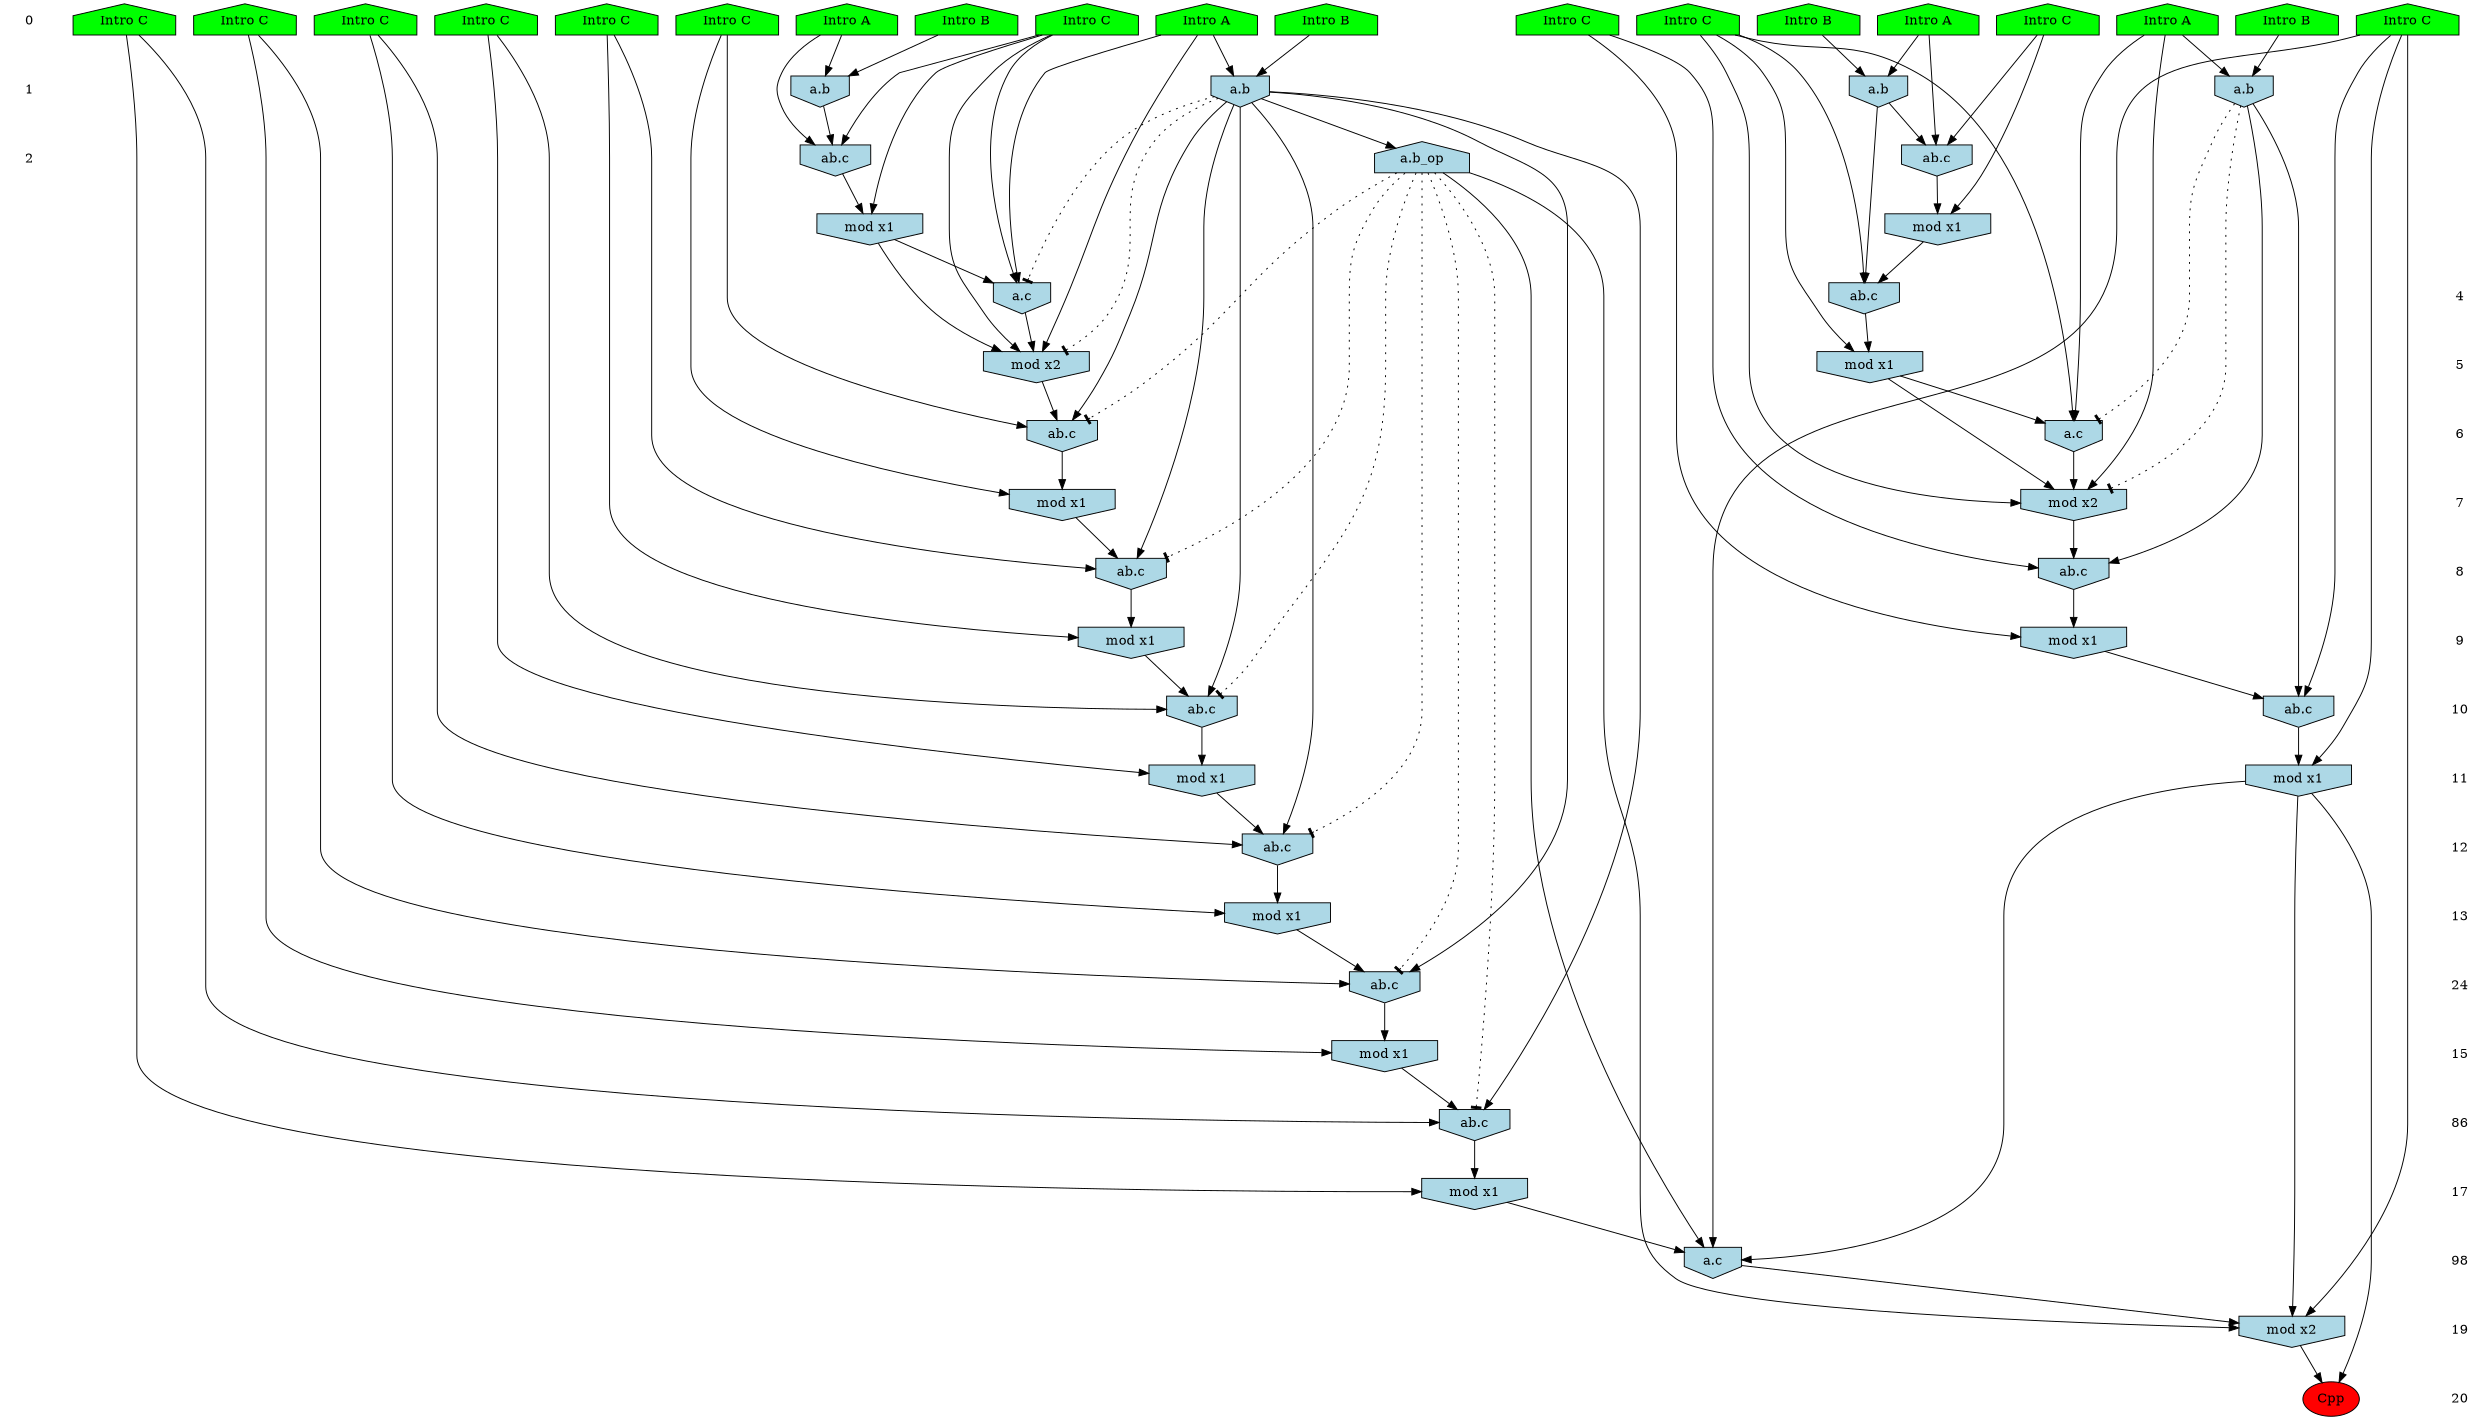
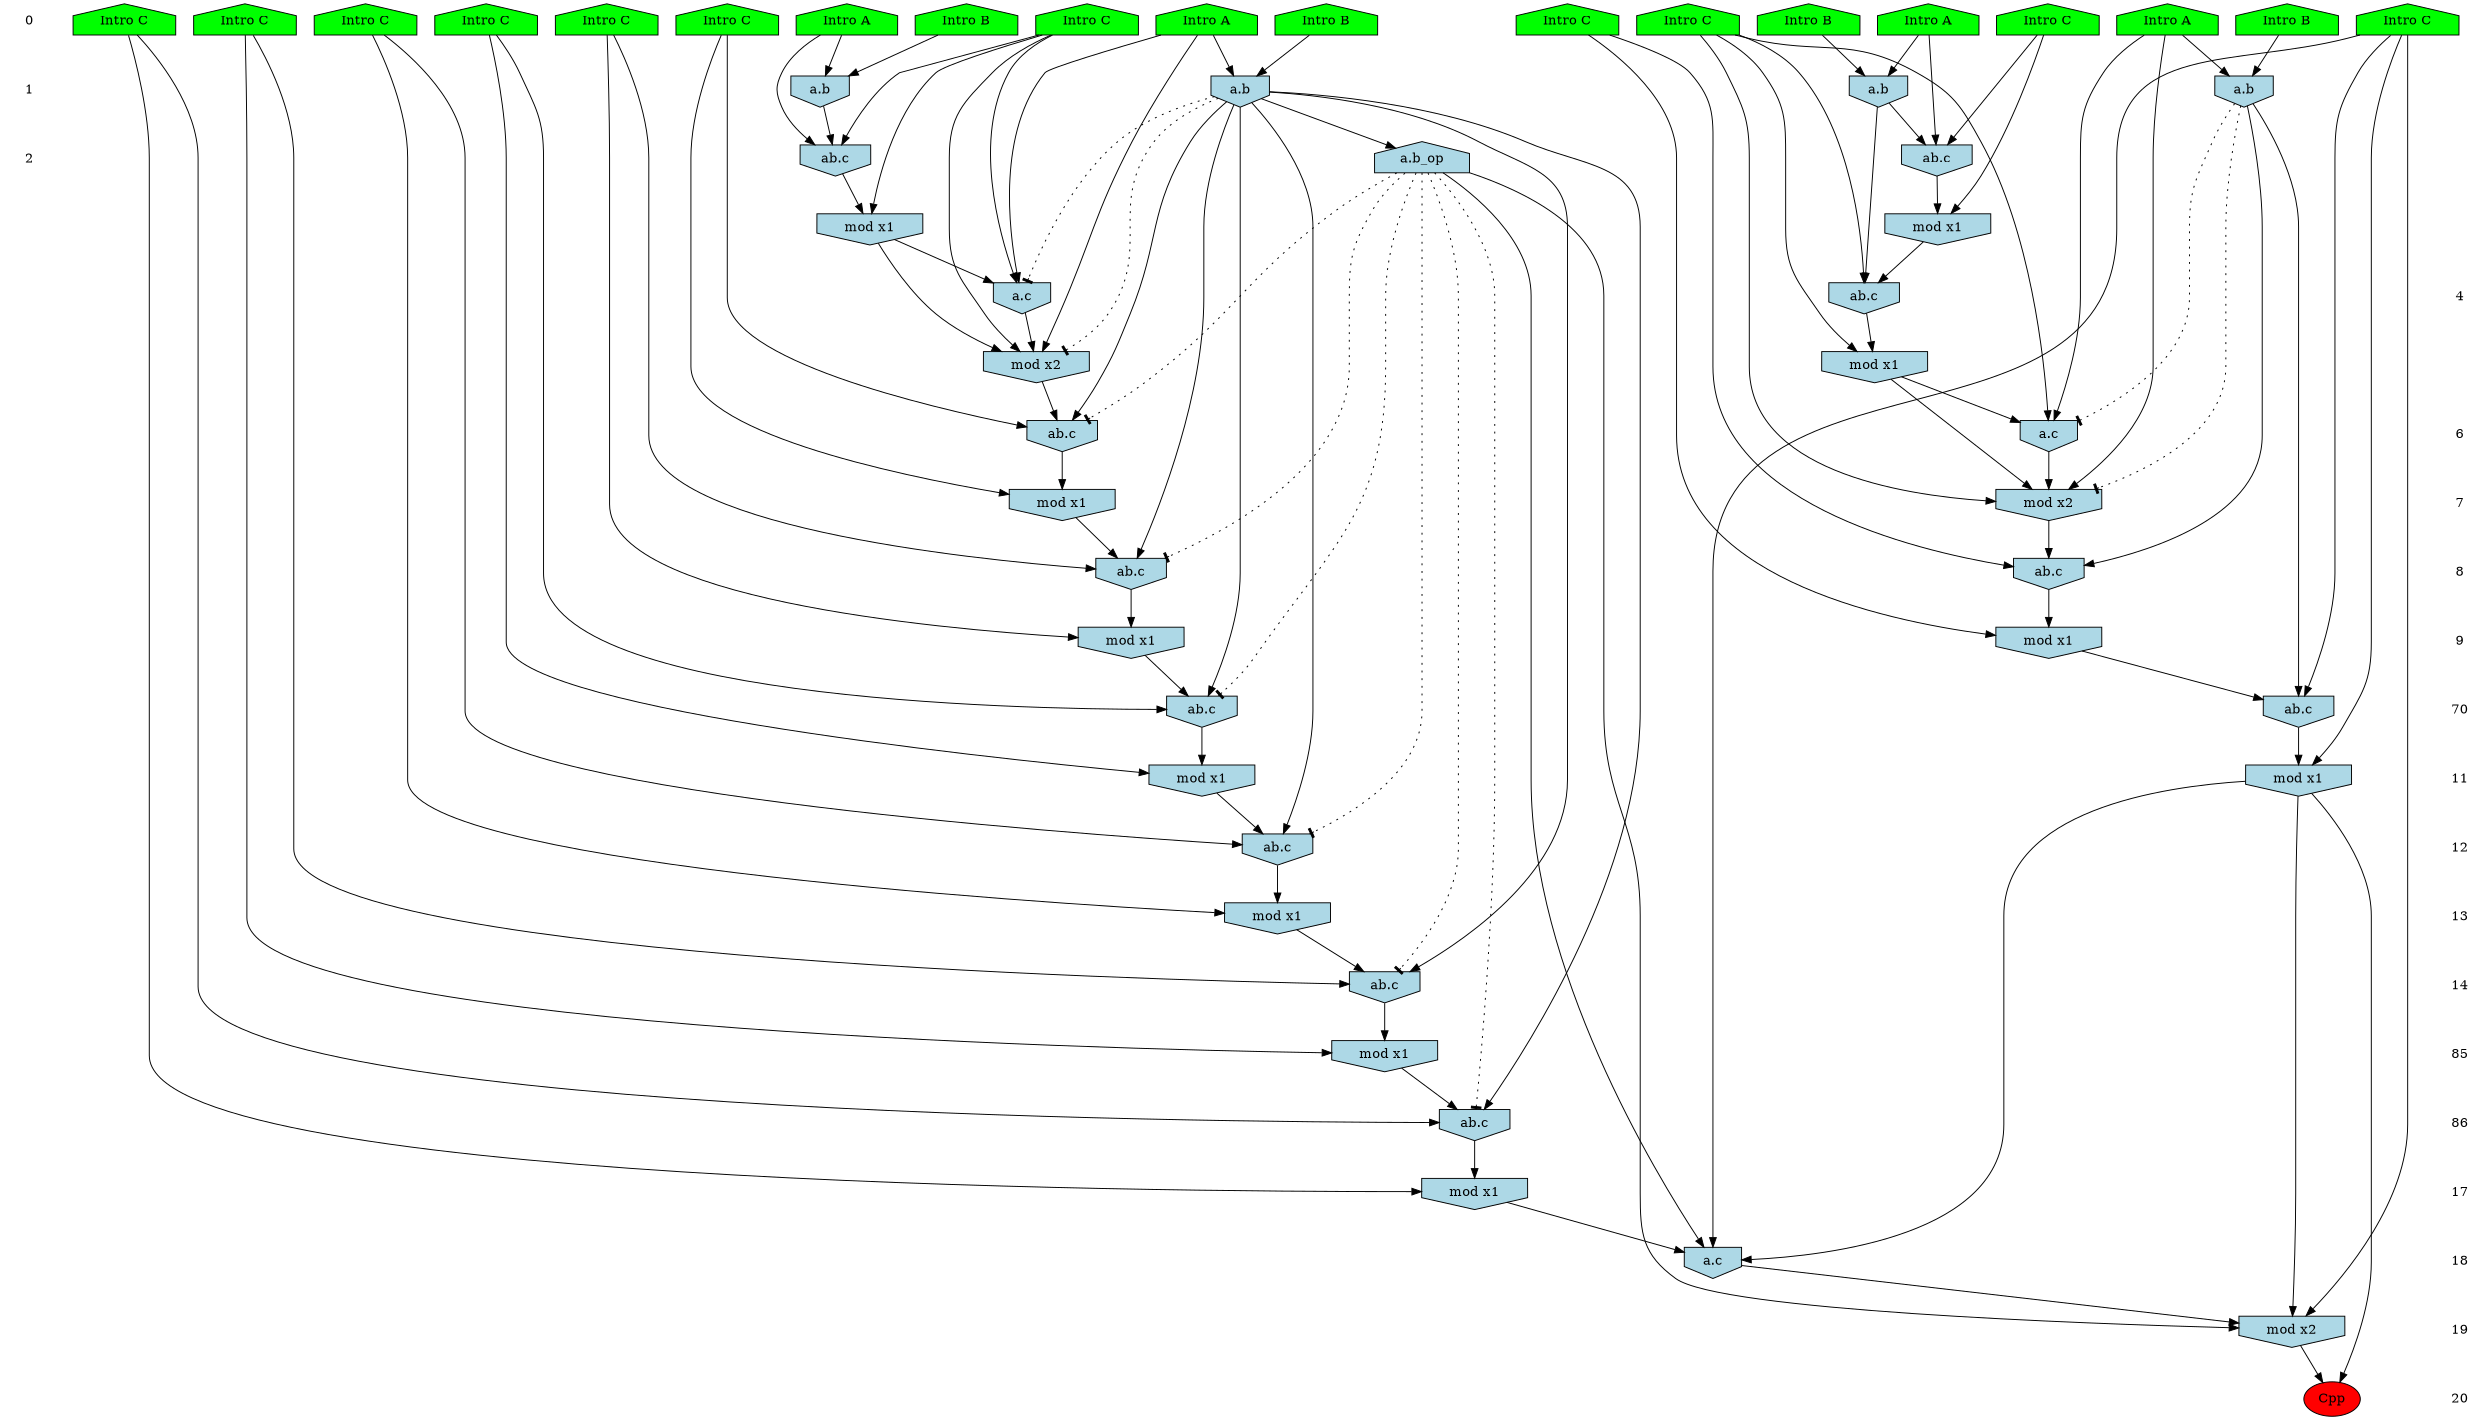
node "5": removed
node "10": label "10" -> "70"
node "24": label "24" -> "14"
node "15": label "15" -> "85"
node "98": label "98" -> "18"
